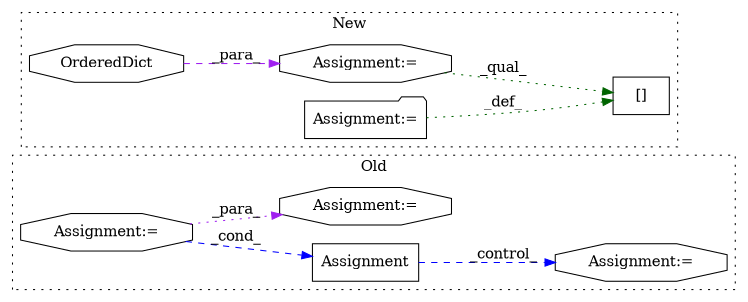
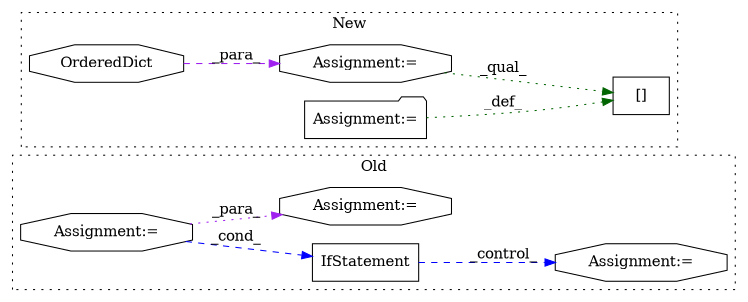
node "Assignment": label "Assignment" -> "IfStatement"
